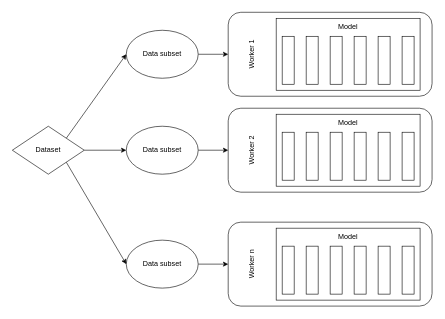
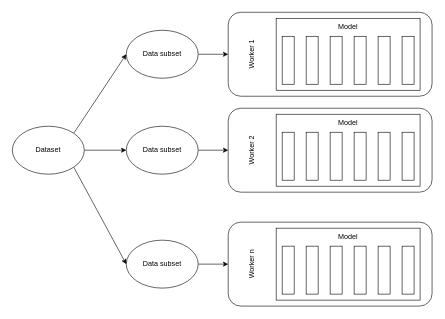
node "Dataset": shape diamond -> ellipse
